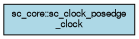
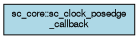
node "sc_core::sc_clock_posedge _clock": label "sc_core::sc_clock_posedge _clock" -> "sc_core::sc_clock_posedge _callback"
